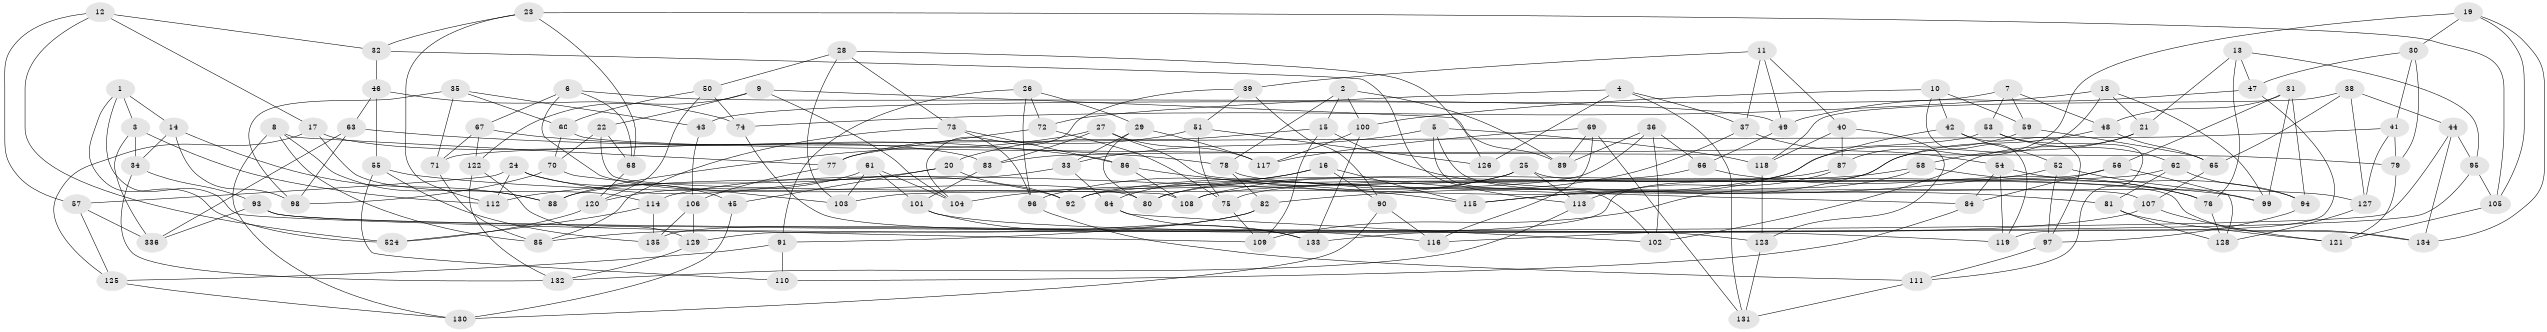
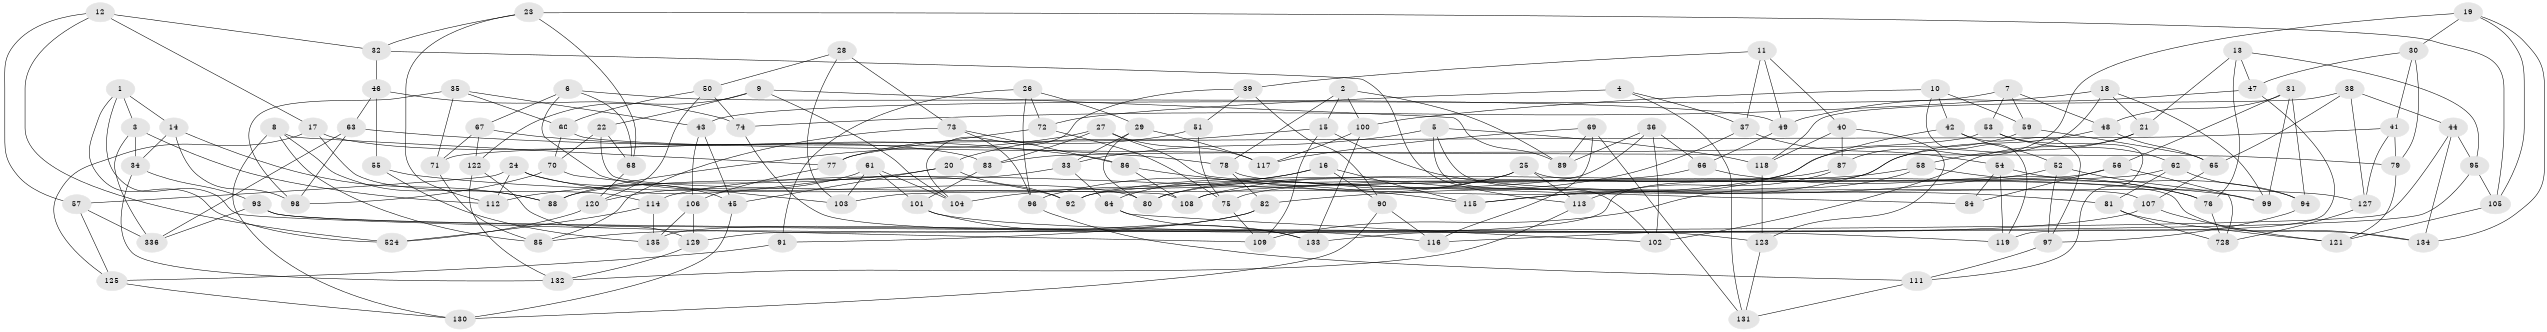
node "126": removed
edge "43" -- "45": added
node "128": label "128" -> "728"
node "110": removed
